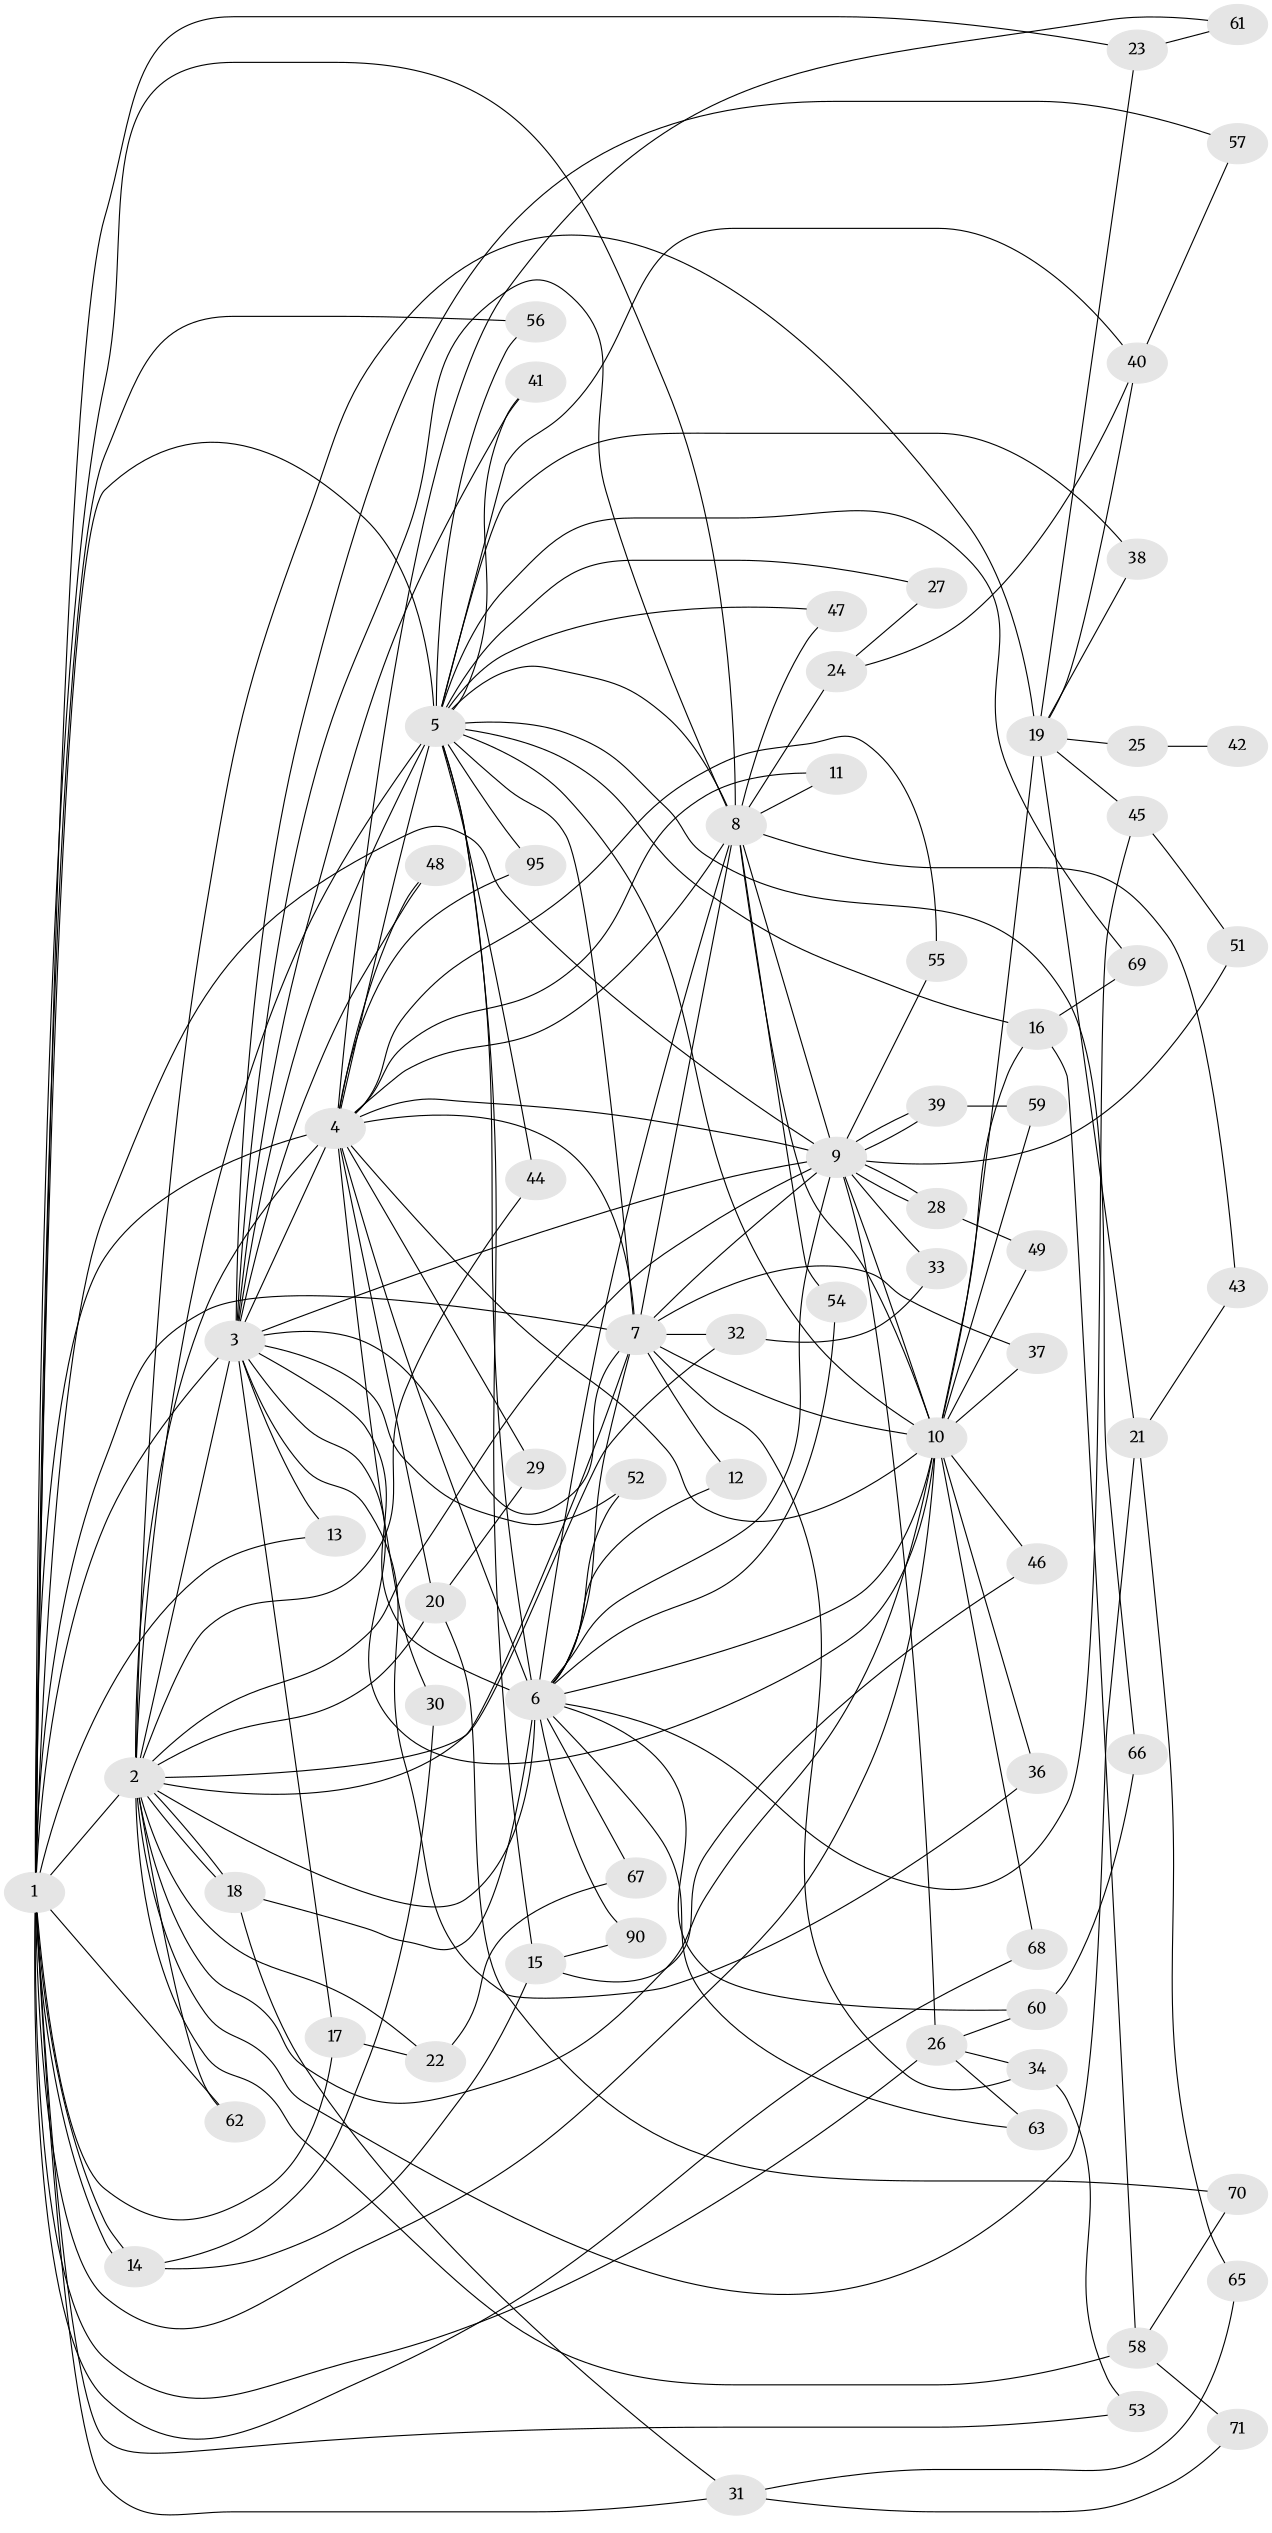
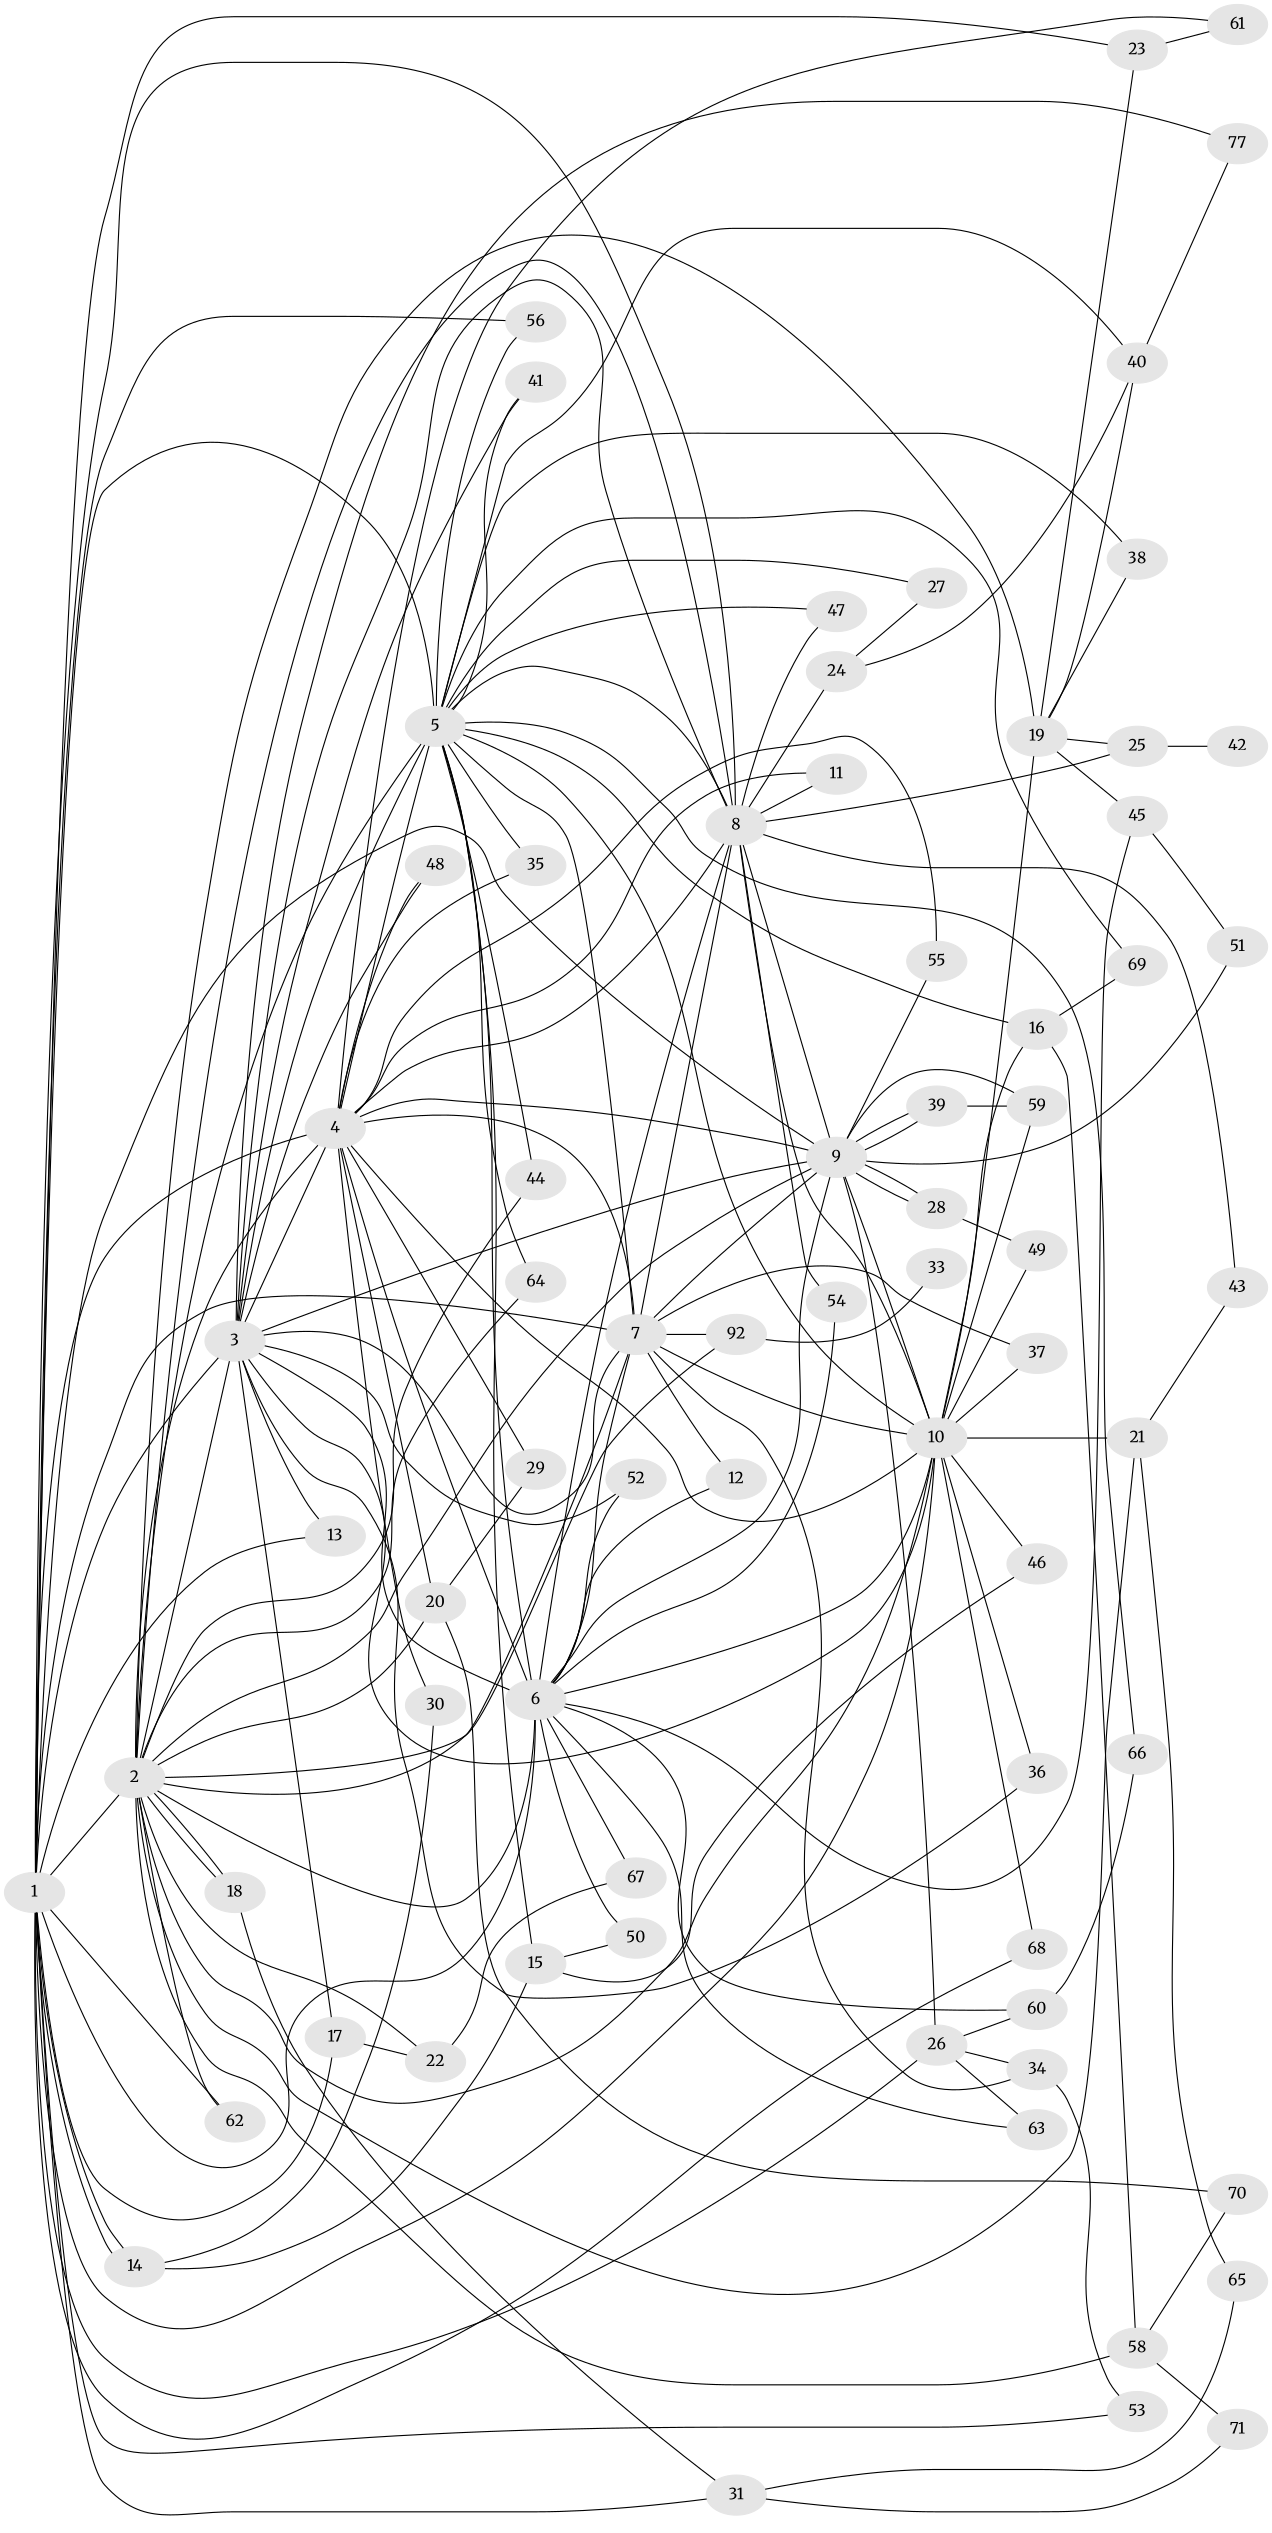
node "57": label "57" -> "77"
edge "8" -- "2": added
edge "25" -- "8": added
node "95": label "95" -> "35"
edge "19" -- "21": now "10" -- "21"
edge "9" -- "33": now "9" -- "59"
node "64": added
node "32": label "32" -> "92"
edge "6" -- "18": now "6" -- "1"
node "90": label "90" -> "50"
